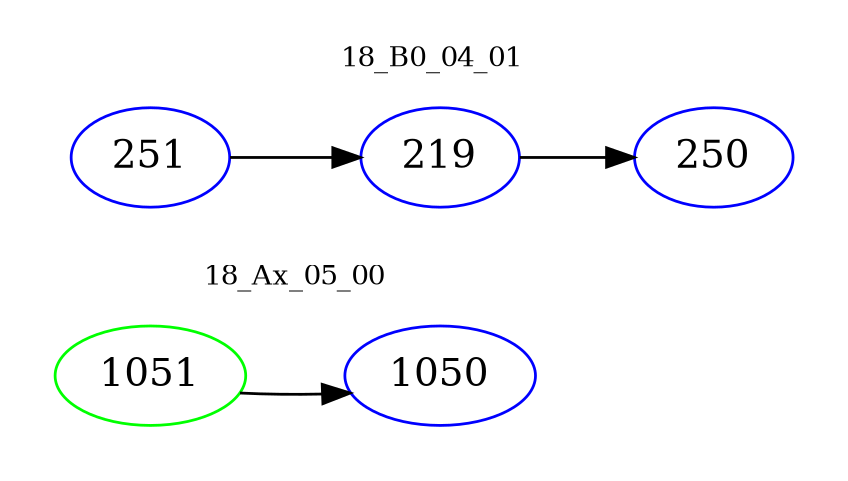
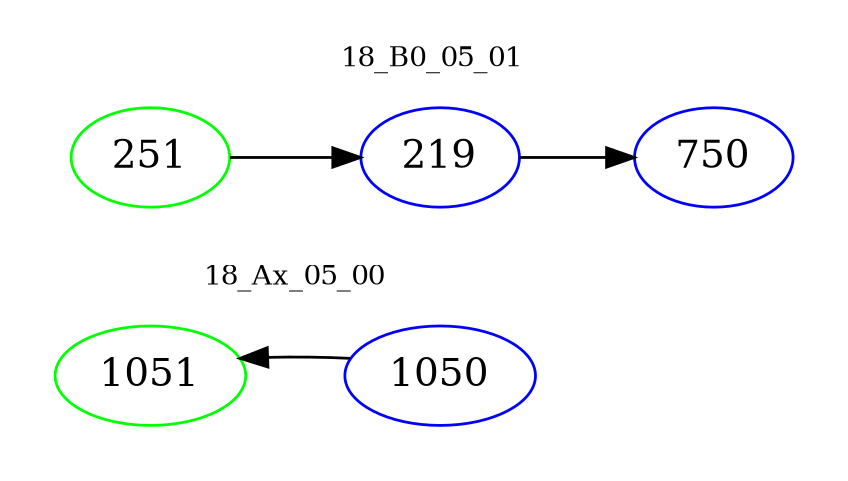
cluster "18_B0_04_01": label "18_B0_04_01" -> "18_B0_05_01"
node "251": color blue -> green
node "250": label "250" -> "750"
edge "1051" -> "1050": reversed
